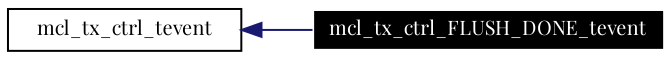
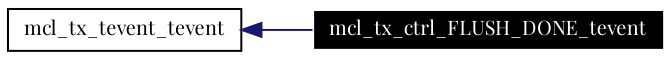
node "mcl_tx_ctrl_tevent": label "mcl_tx_ctrl_tevent" -> "mcl_tx_tevent_tevent"
